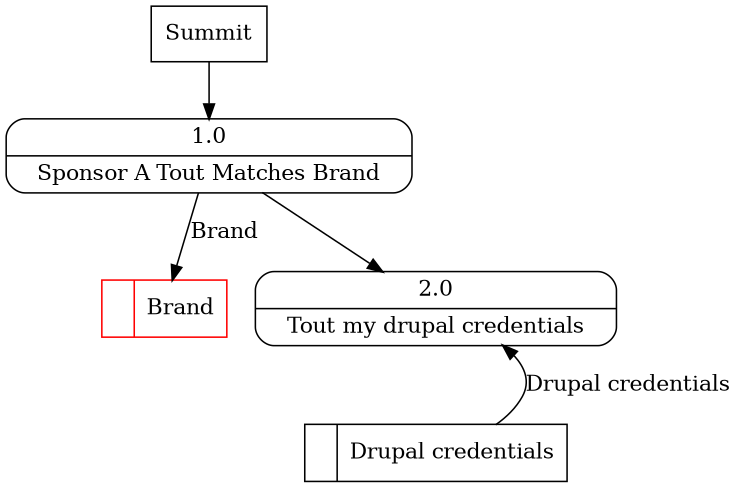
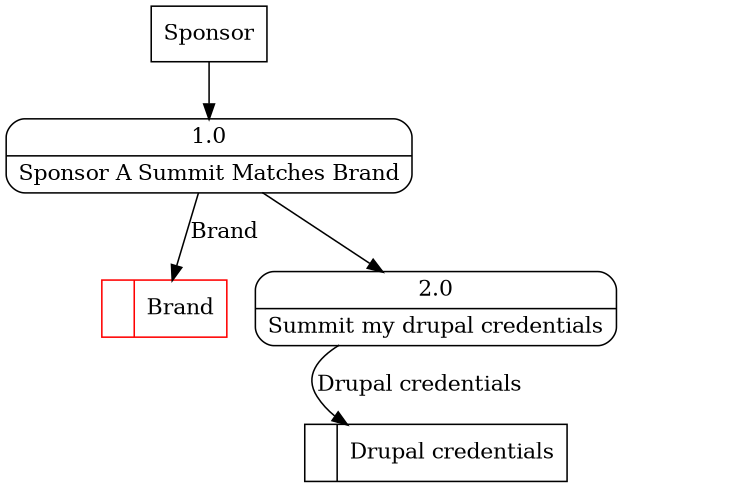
node "Summit": label "Summit" -> "Sponsor"
node "1.0": text "Sponsor A Tout Matches Brand" -> "Sponsor A Summit Matches Brand"
node "2.0": text "Tout my drupal credentials" -> "Summit my drupal credentials"
edge "Drupal credentials" -> "2.0": reversed
